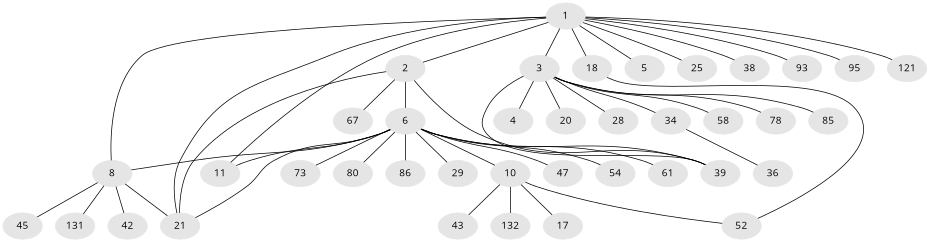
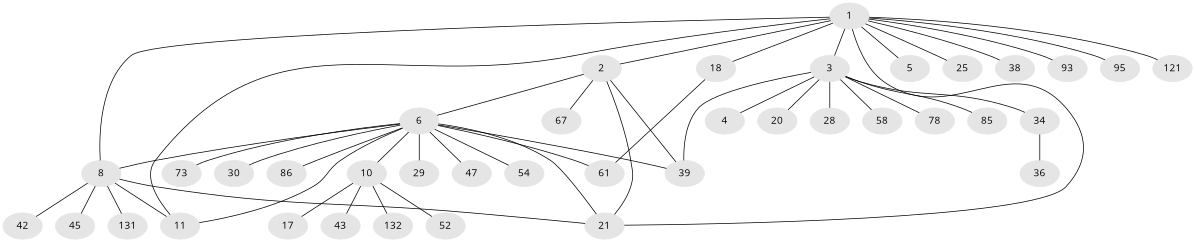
edge "18" -- "52": now "18" -- "61"
node "80": label "80" -> "30"
edge "8" -- "11": added
